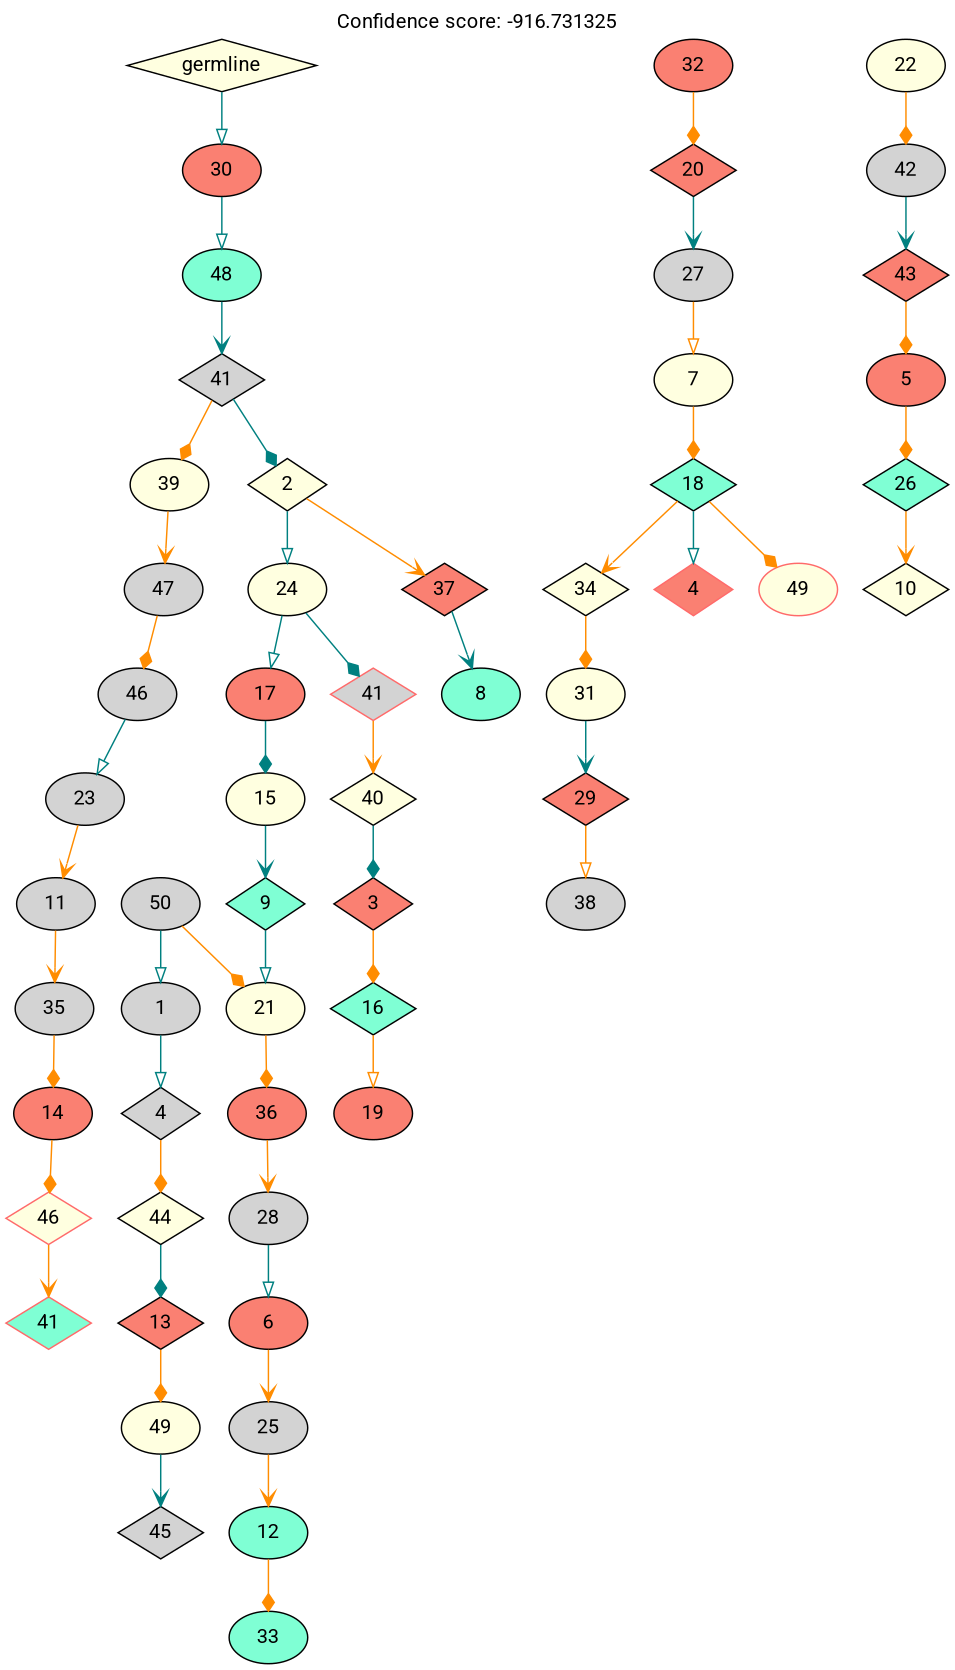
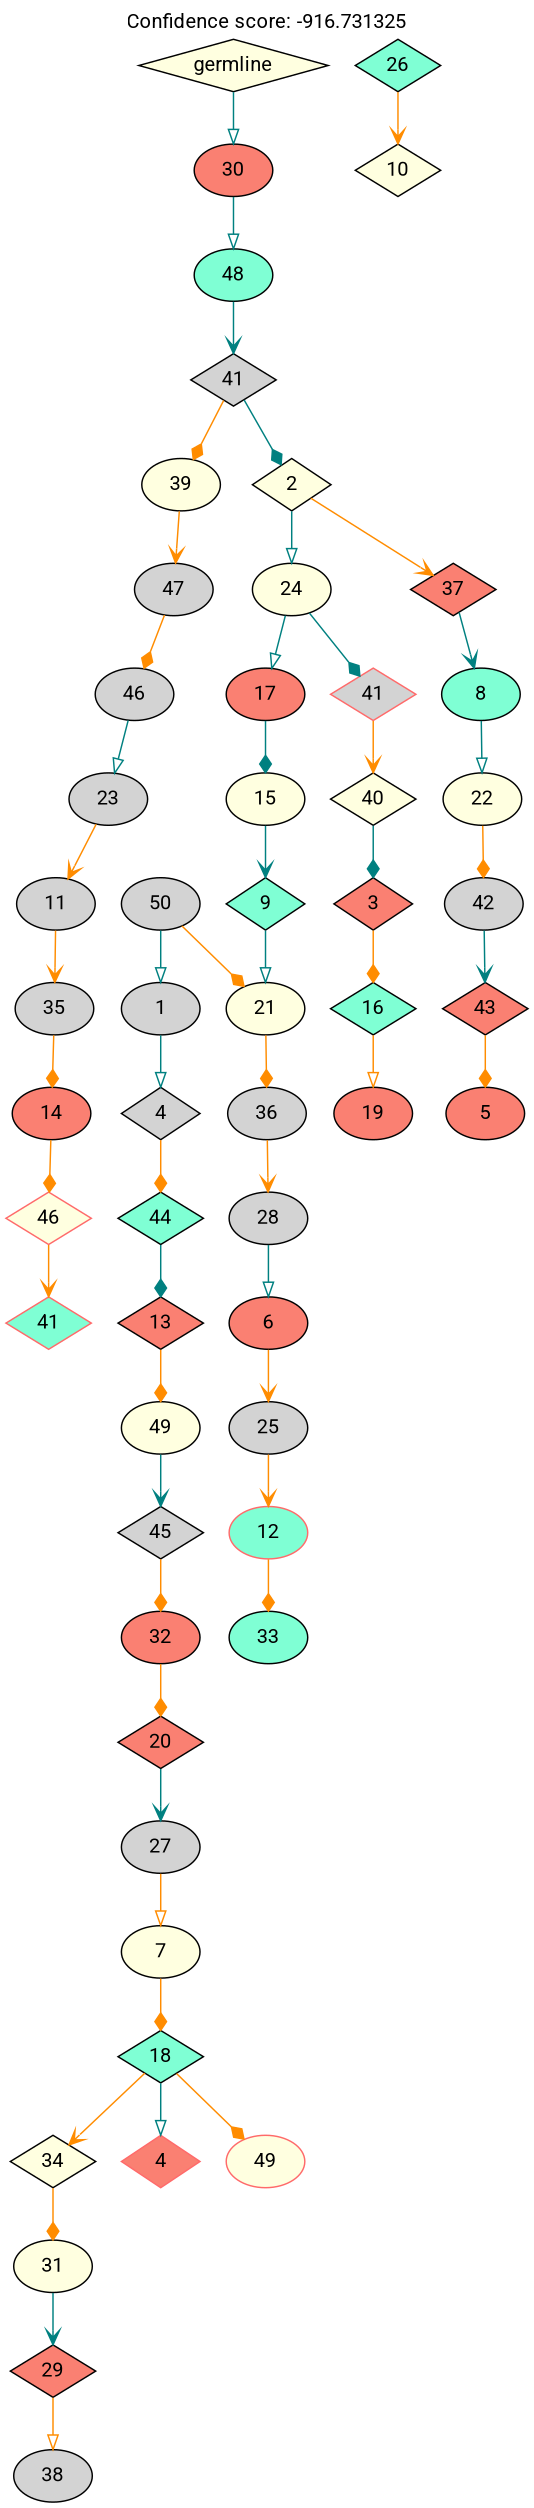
edge "5" -> "26": removed
edge "8" -> "22": added
node "36": fillcolor salmon -> lightgrey
node "44": fillcolor lightyellow -> aquamarine
node "12": color black -> indianred1
edge "45" -> "32": added
